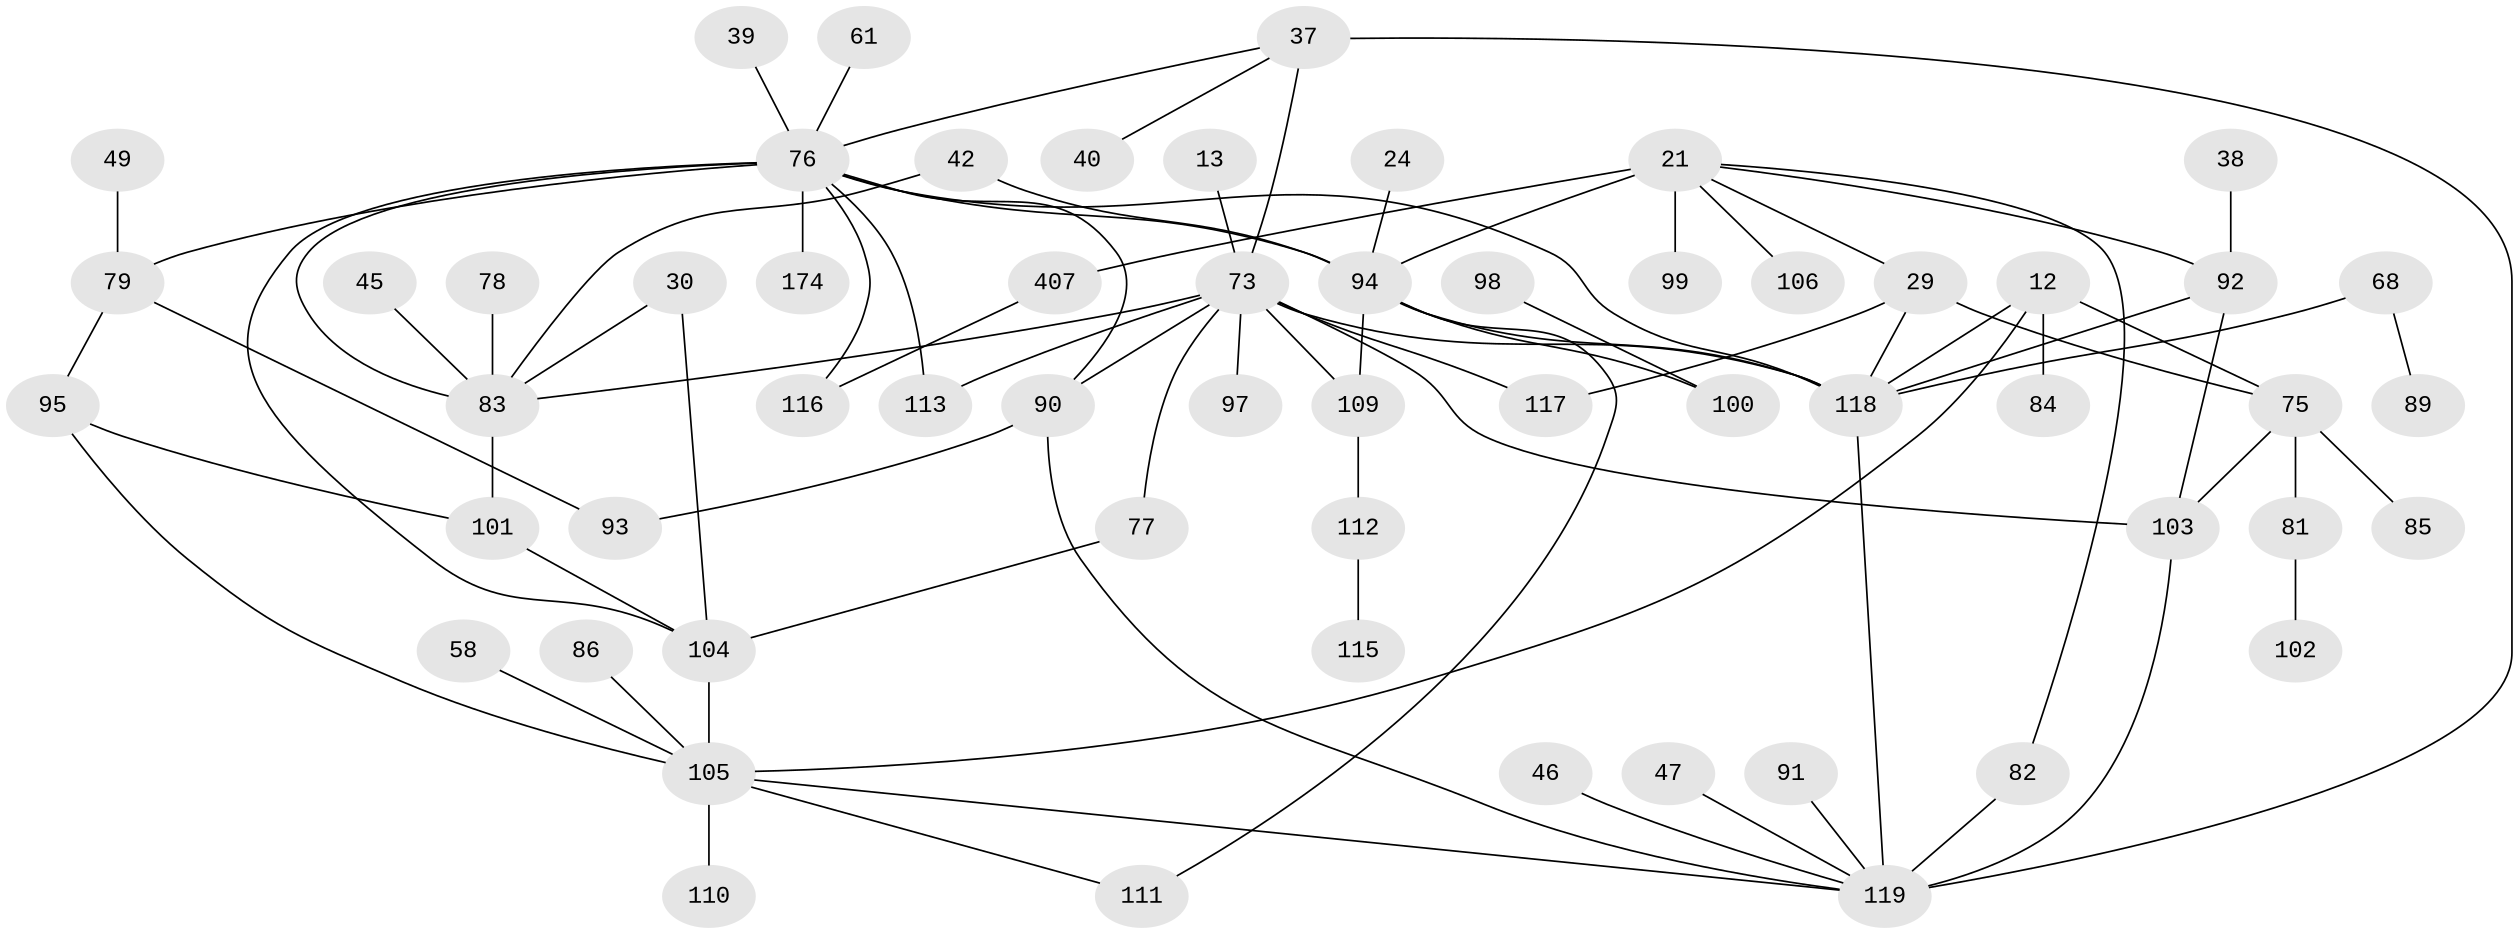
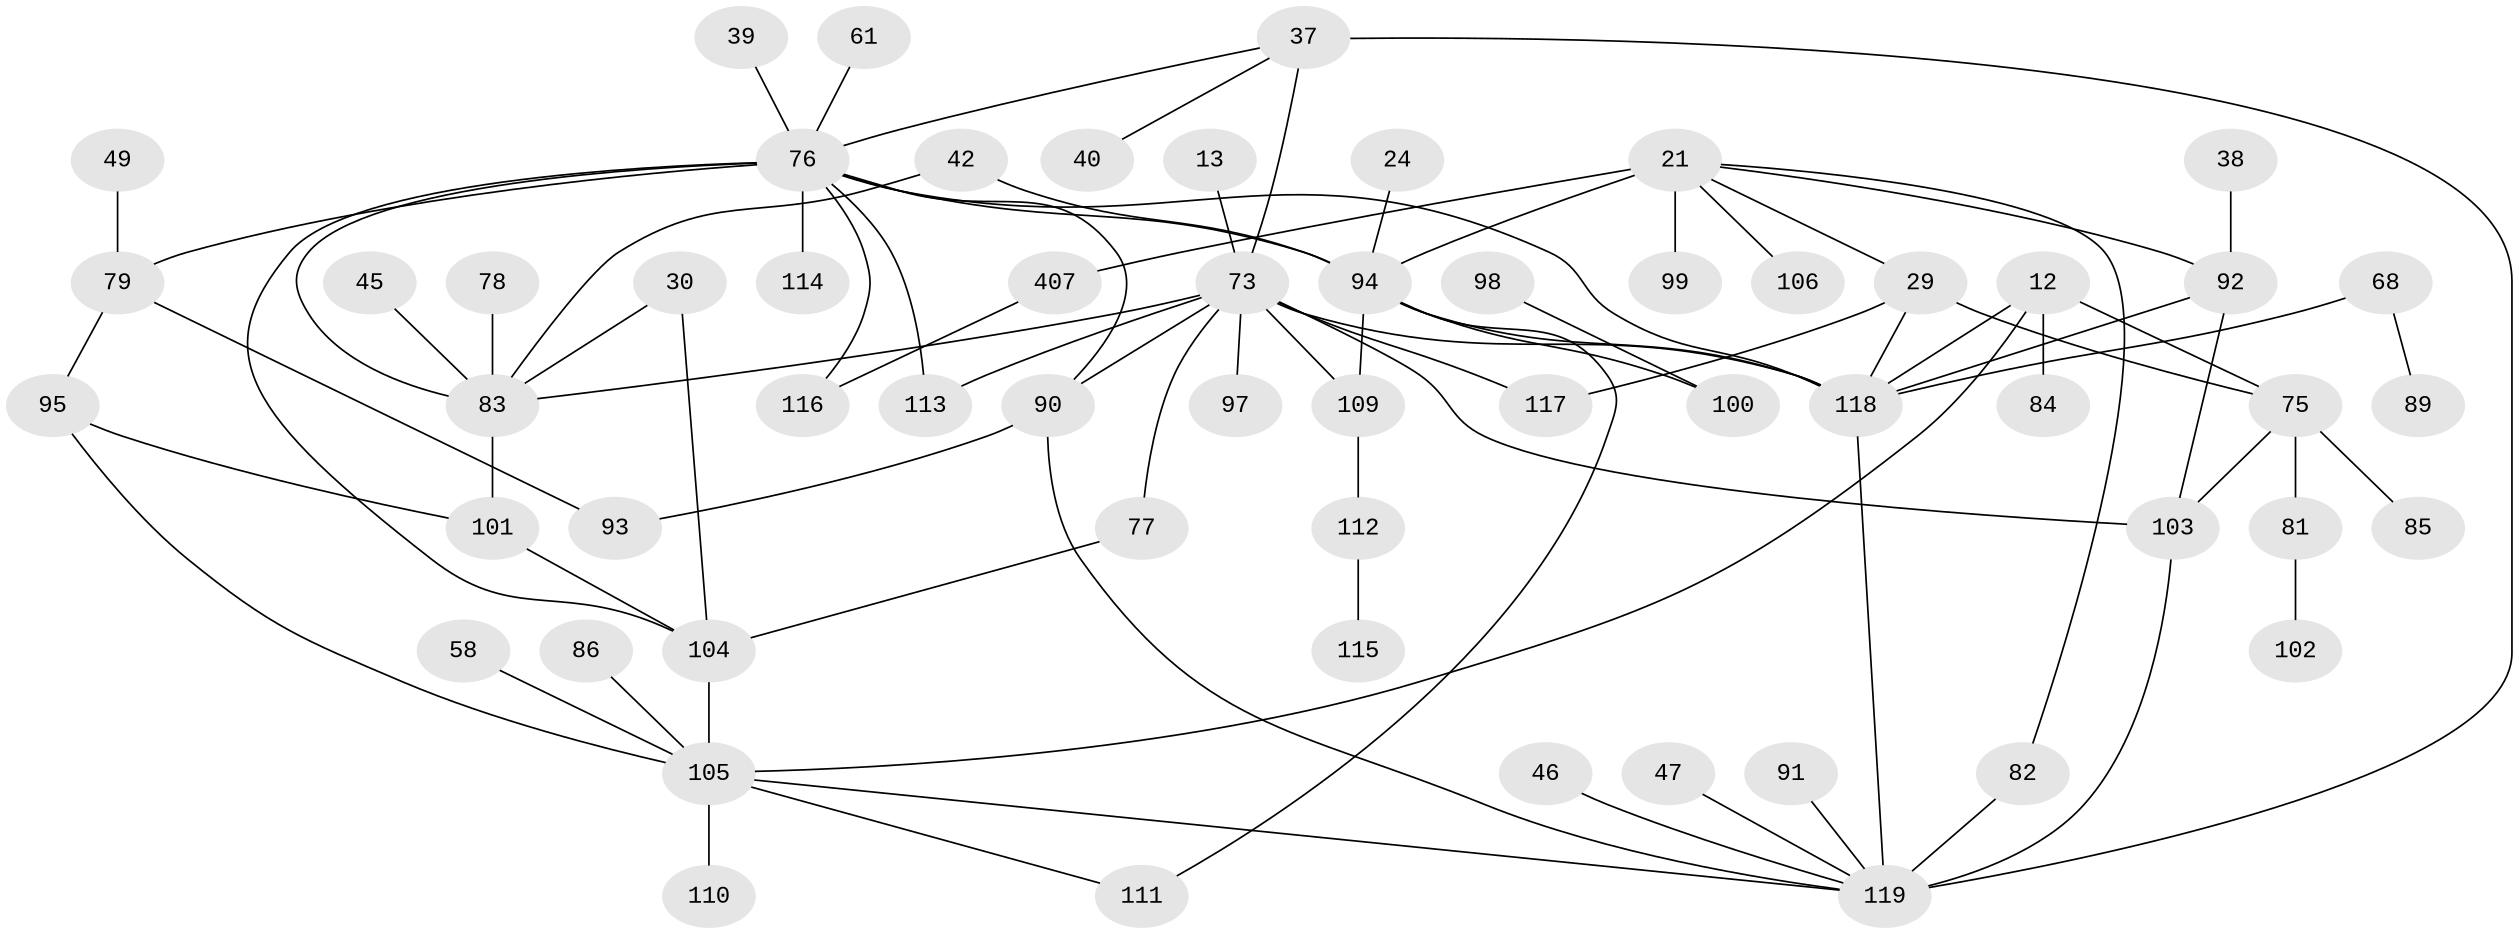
node "174": label "174" -> "114"
